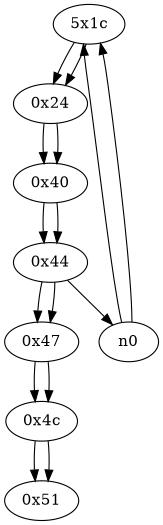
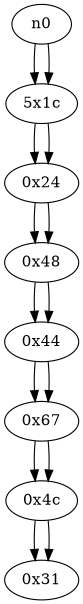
node "0x40": label "0x40" -> "0x48"
edge "0x44" -> "n0": removed
node "0x47": label "0x47" -> "0x67"
node "0x51": label "0x51" -> "0x31"
